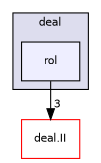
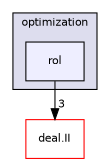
cluster "deal": label "deal" -> "optimization"
